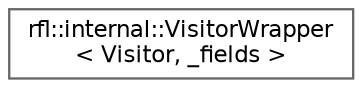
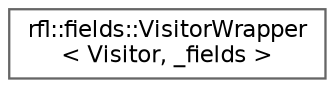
node "rfl::internal::VisitorWrapper < Visitor, _fields >": label "rfl::internal::VisitorWrapper < Visitor, _fields >" -> "rfl::fields::VisitorWrapper < Visitor, _fields >"
